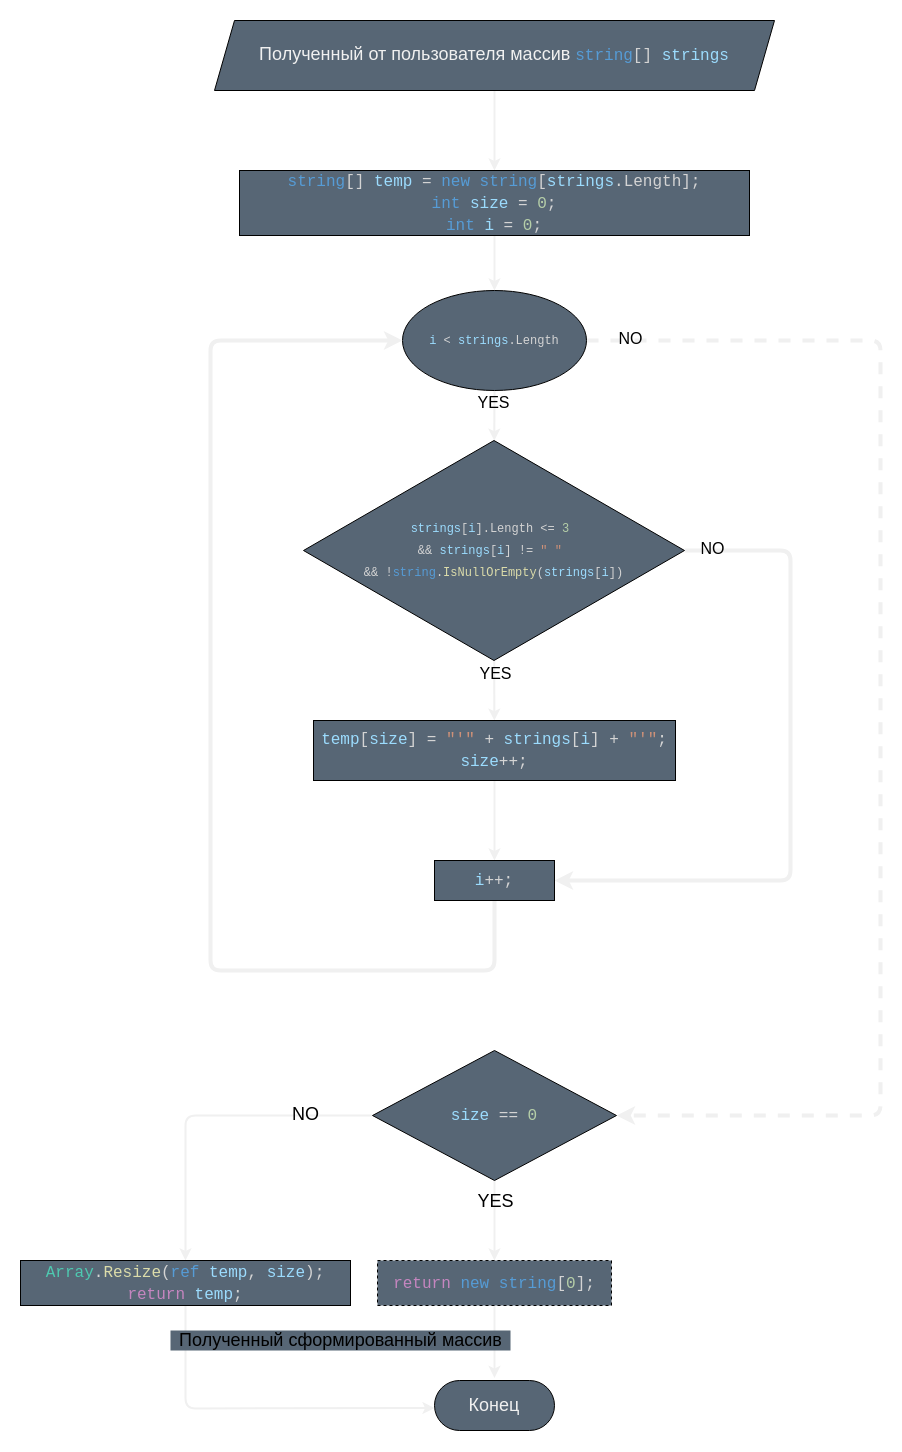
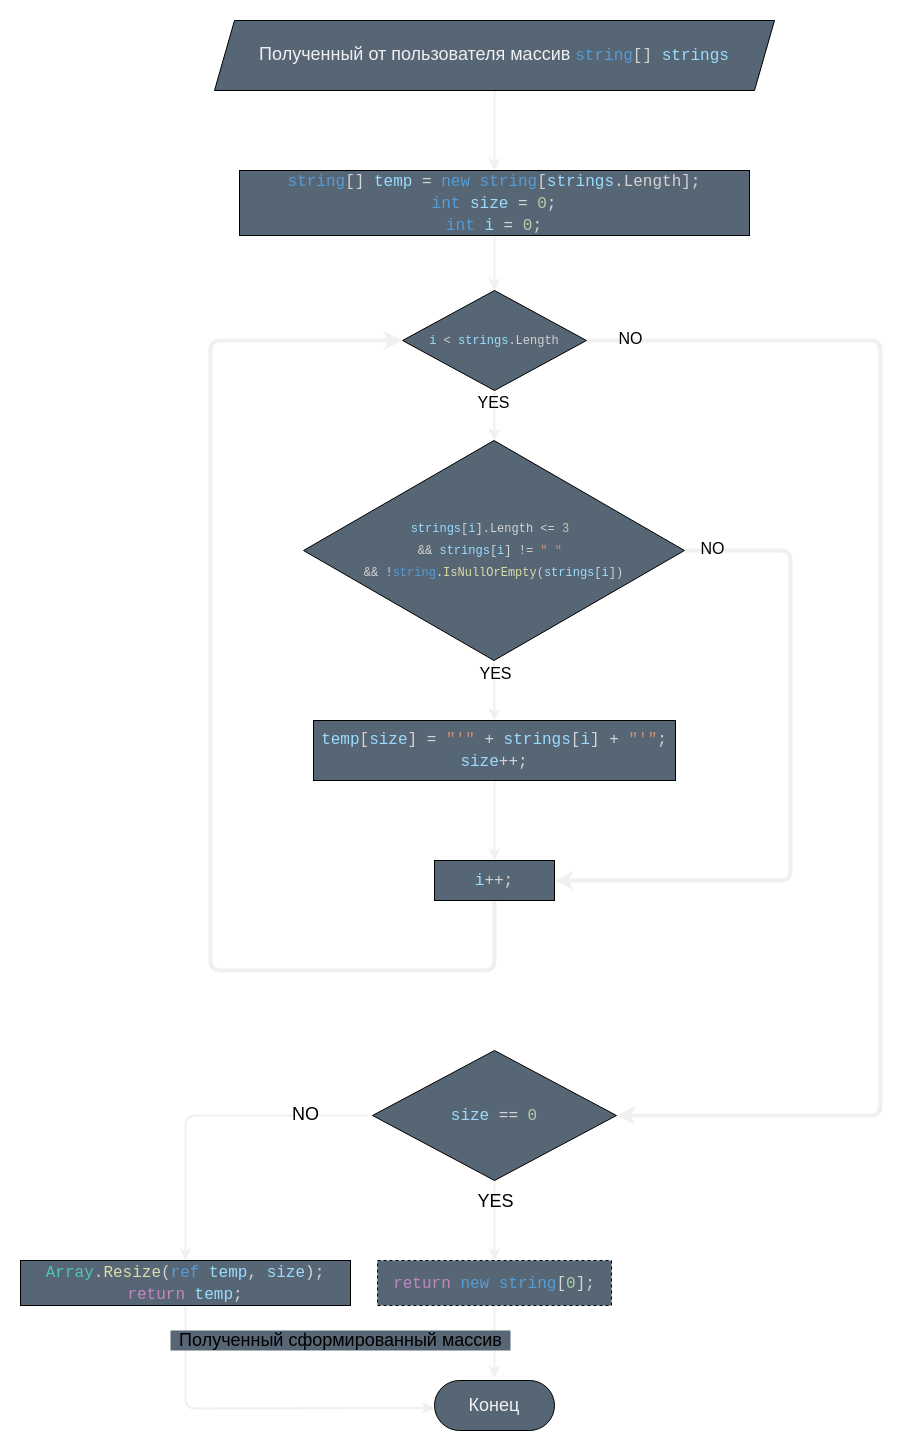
node "i < strings.Length": shape ellipse -> diamond
edge "i < strings.Length" -> "size == 0": style dashed -> solid
